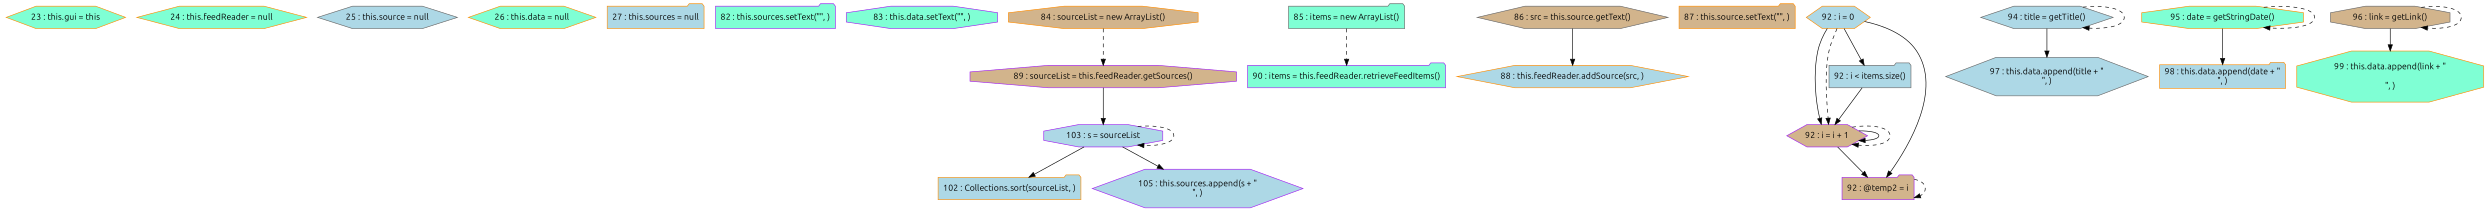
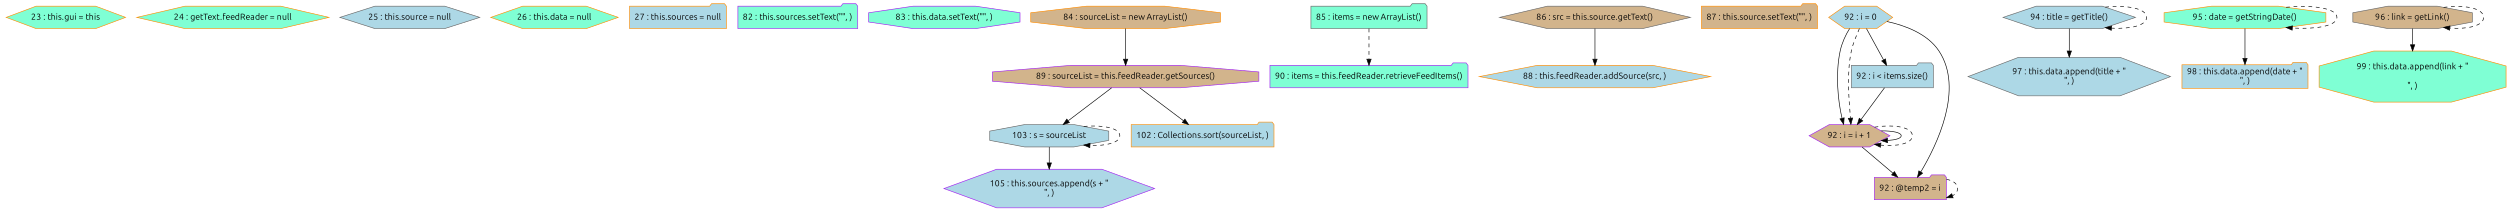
node "24 : this.feedReader = null": label "24 : this.feedReader = null" -> "24 : getText.feedReader = null"
edge "84 : sourceList = new ArrayList()" -> "89 : sourceList = this.feedReader.getSources()": style dashed -> solid
node "103 : s = sourceList": color purple -> gray40
edge "103 : s = sourceList" -> "102 : Collections.sort(sourceList, )": now "89 : sourceList = this.feedReader.getSources()" -> "102 : Collections.sort(sourceList, )"
